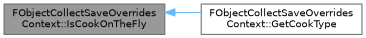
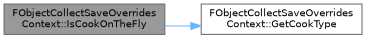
edge "FObjectCollectSaveOverrides Context::GetCookType" -> "FObjectCollectSaveOverrides Context::IsCookOnTheFly": reversed
